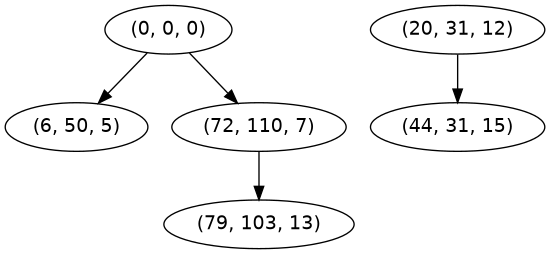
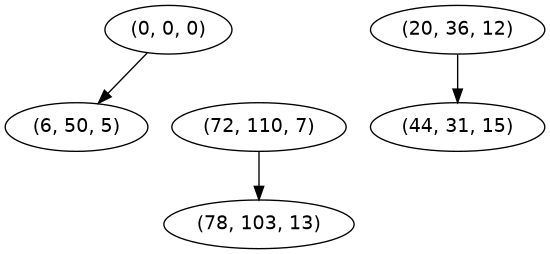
node "(20, 31, 12)": label "(20, 31, 12)" -> "(20, 36, 12)"
edge "(0, 0, 0)" -> "(72, 110, 7)": removed
node "(79, 103, 13)": label "(79, 103, 13)" -> "(78, 103, 13)"
